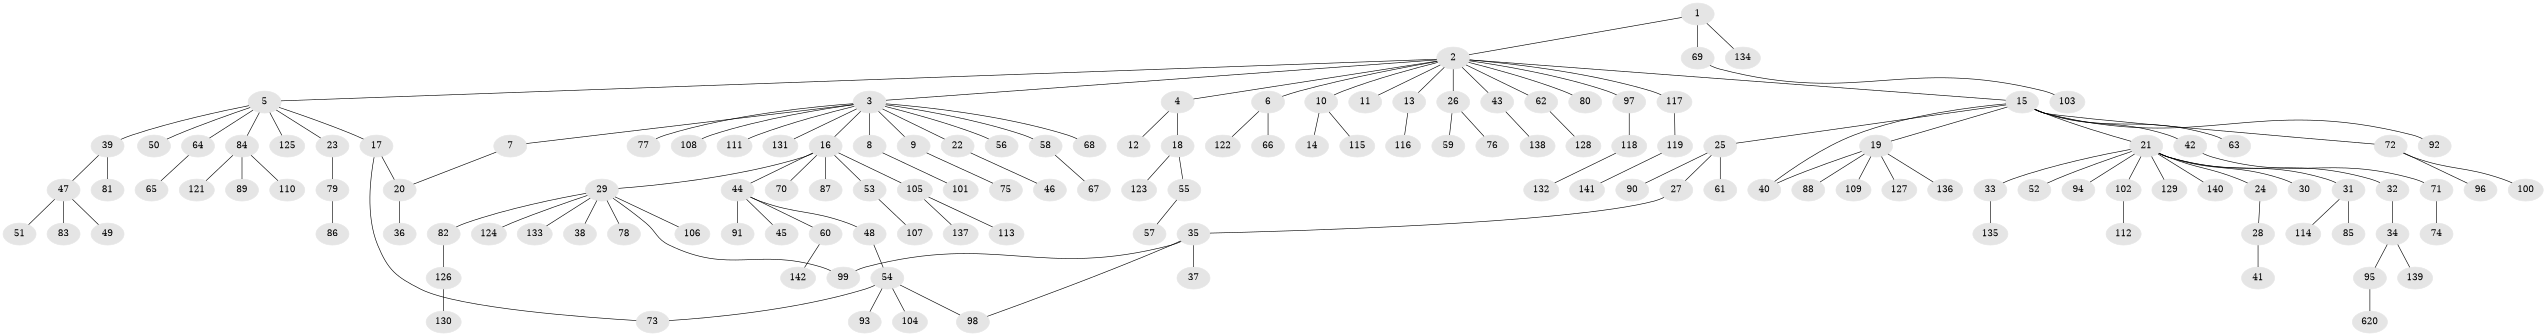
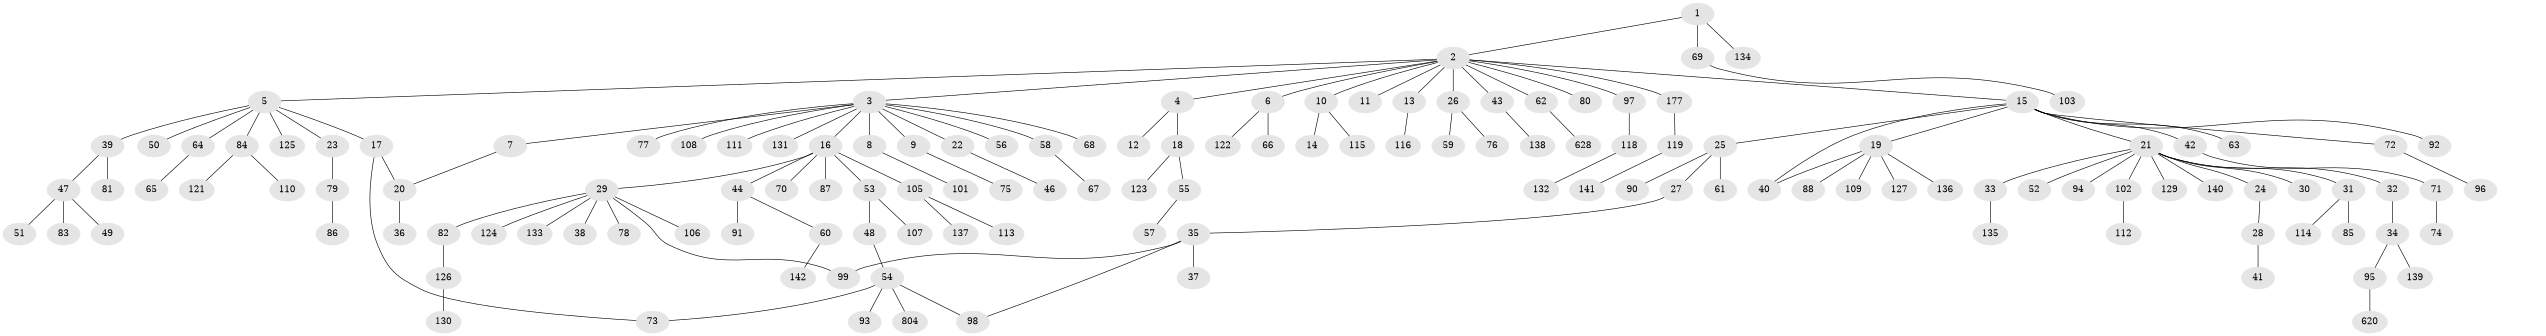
node "117": label "117" -> "177"
node "128": label "128" -> "628"
node "89": removed
node "100": removed
edge "44" -- "48": now "53" -- "48"
node "45": removed
node "104": label "104" -> "804"
